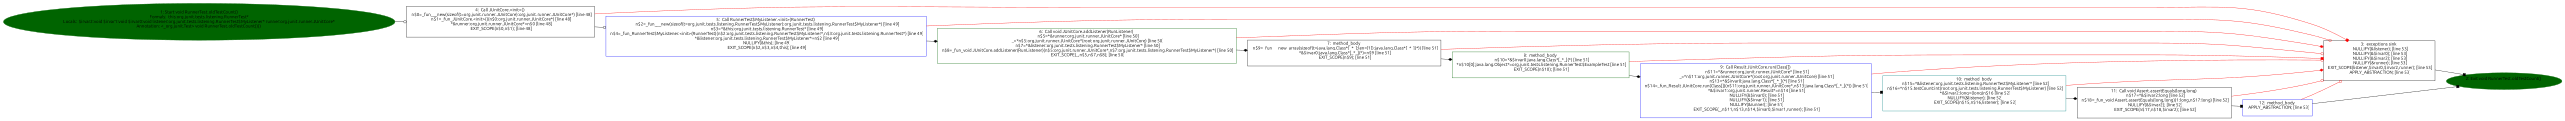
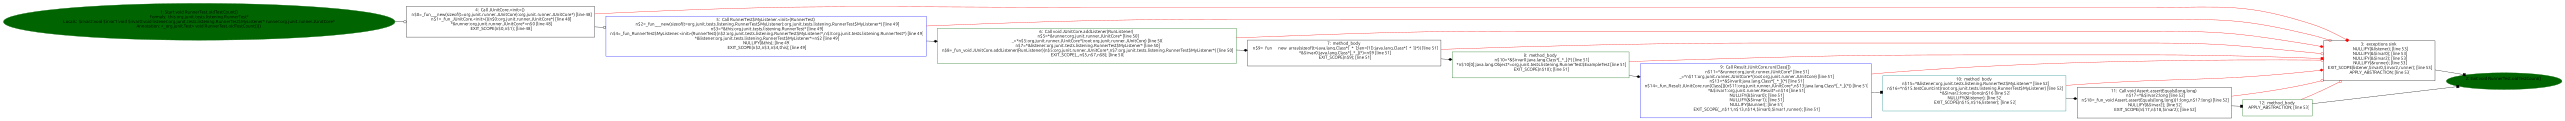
node "12:  method_body APPLY_ABSTRACTION; [line 53]": color blue -> darkgreen
